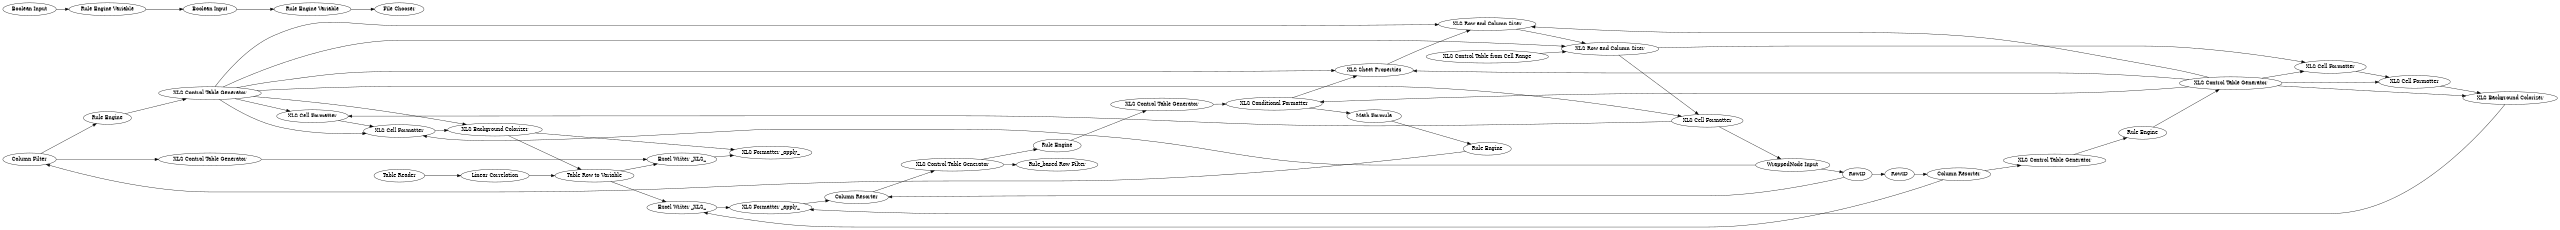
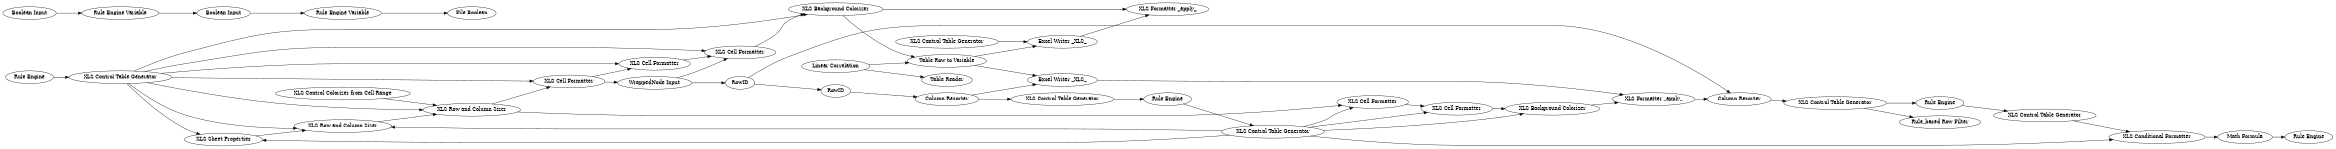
node "File Chooser": label "File Chooser" -> "File Boolean"
node "XLS Control Table from Cell Range": label "XLS Control Table from Cell Range" -> "XLS Control Colorizer from Cell Range"
edge "XLS Conditional Formatter" -> "XLS Sheet Properties": removed
node "Column Filter": removed
edge "Table Reader" -> "Linear Correlation": reversed
